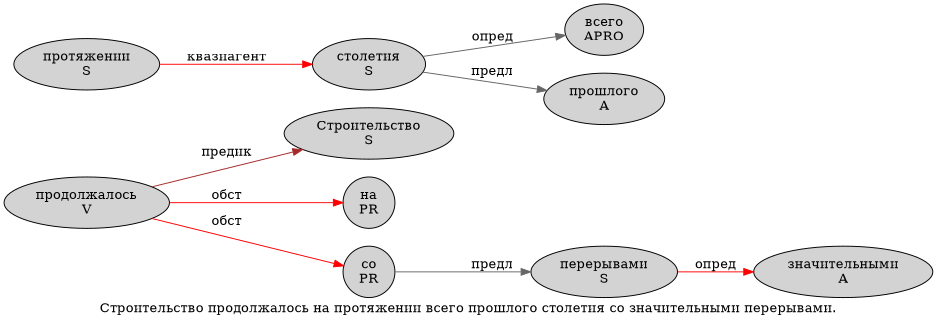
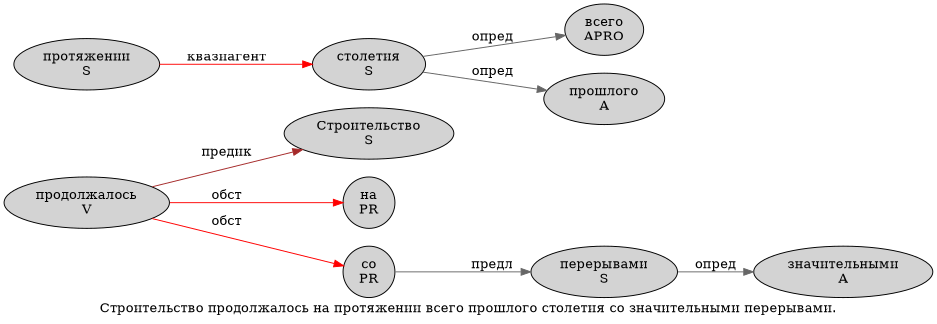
edge "столетия S" -> "прошлого A": label "предл" -> "опред"
edge "перерывами S" -> "значительными A": color red -> gray40
